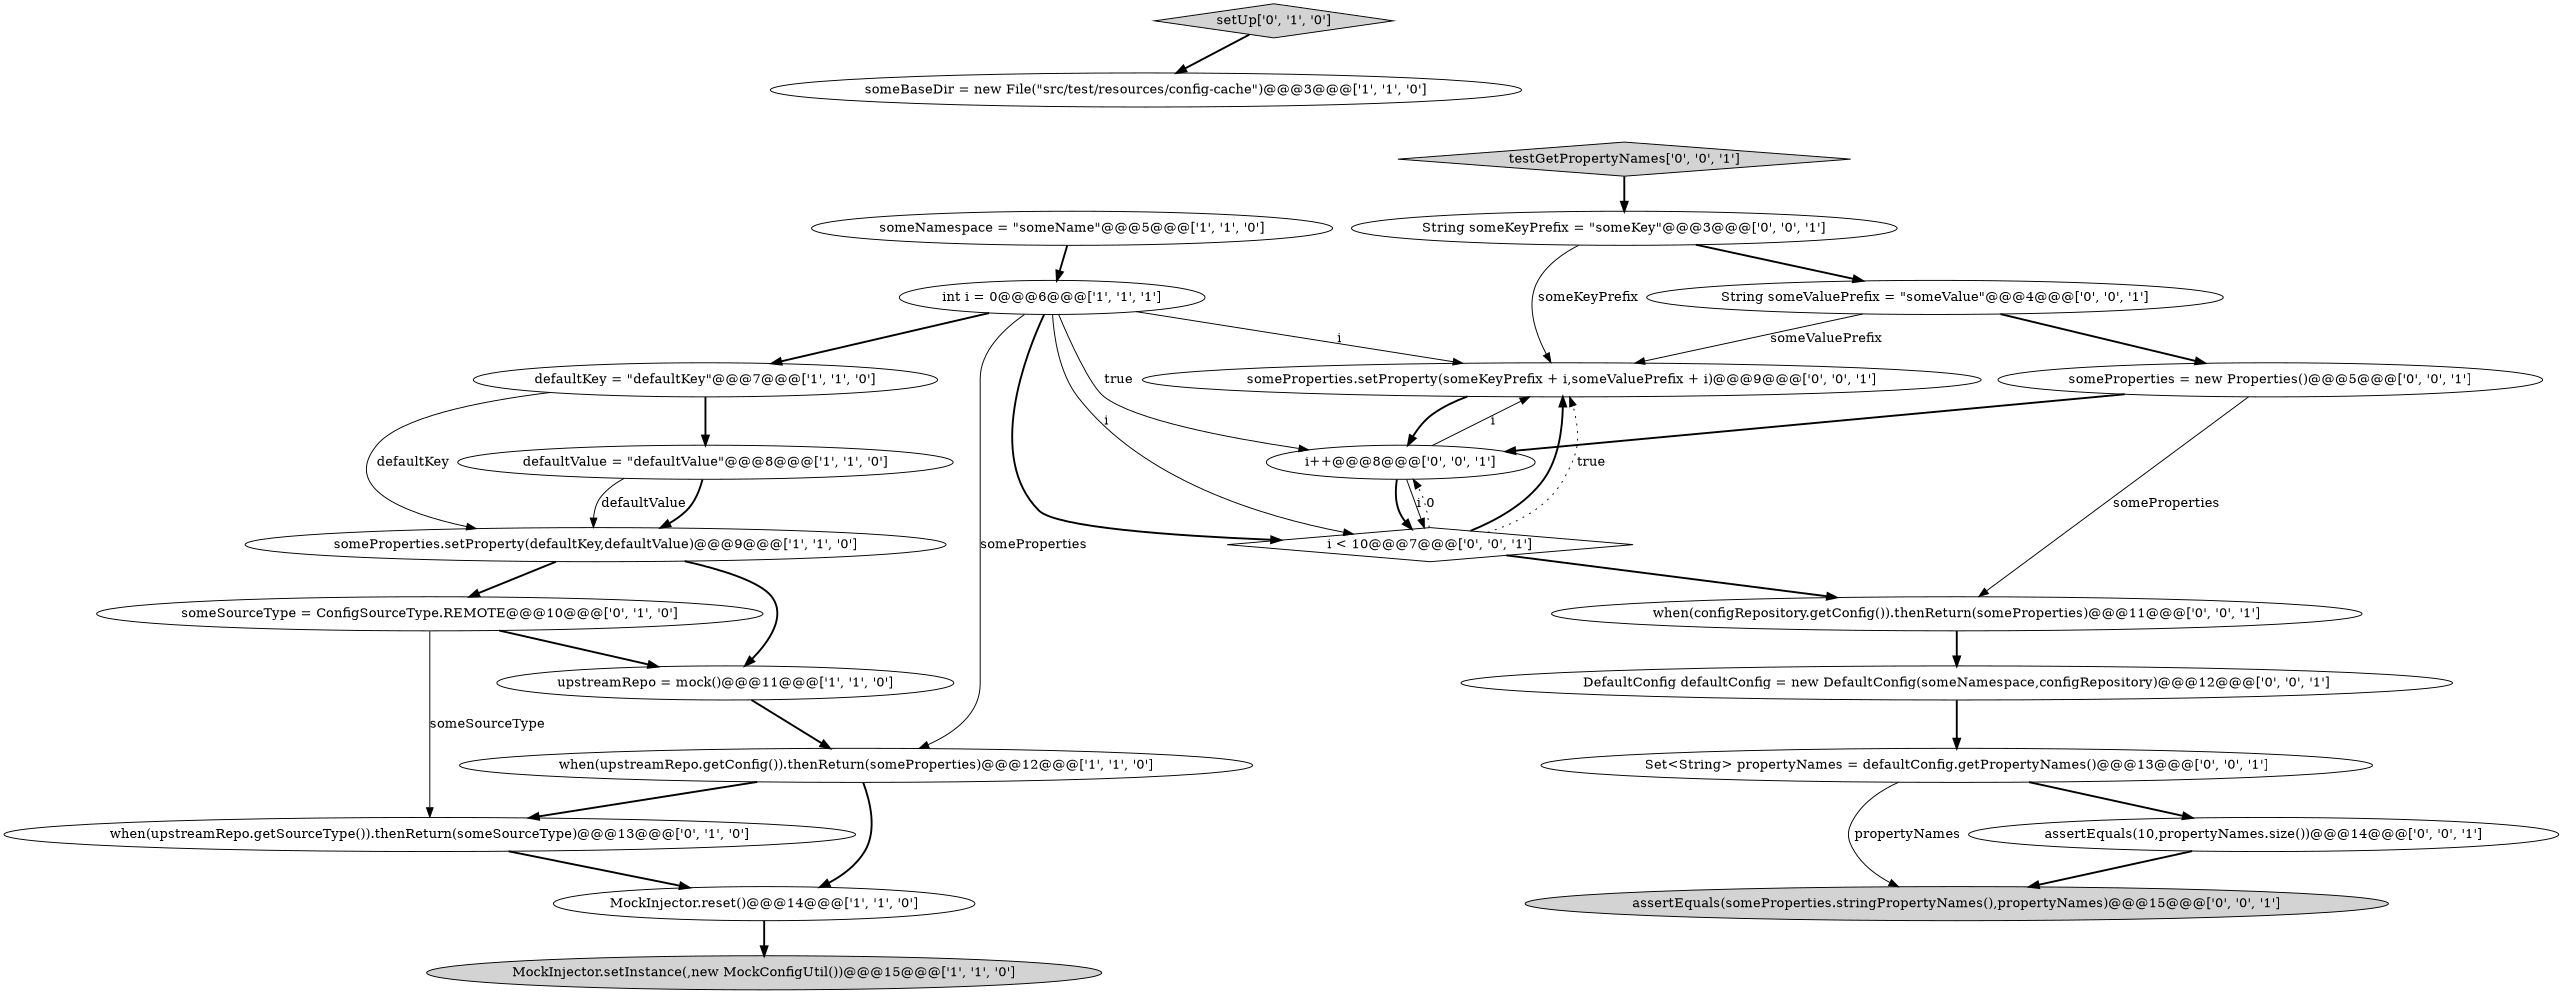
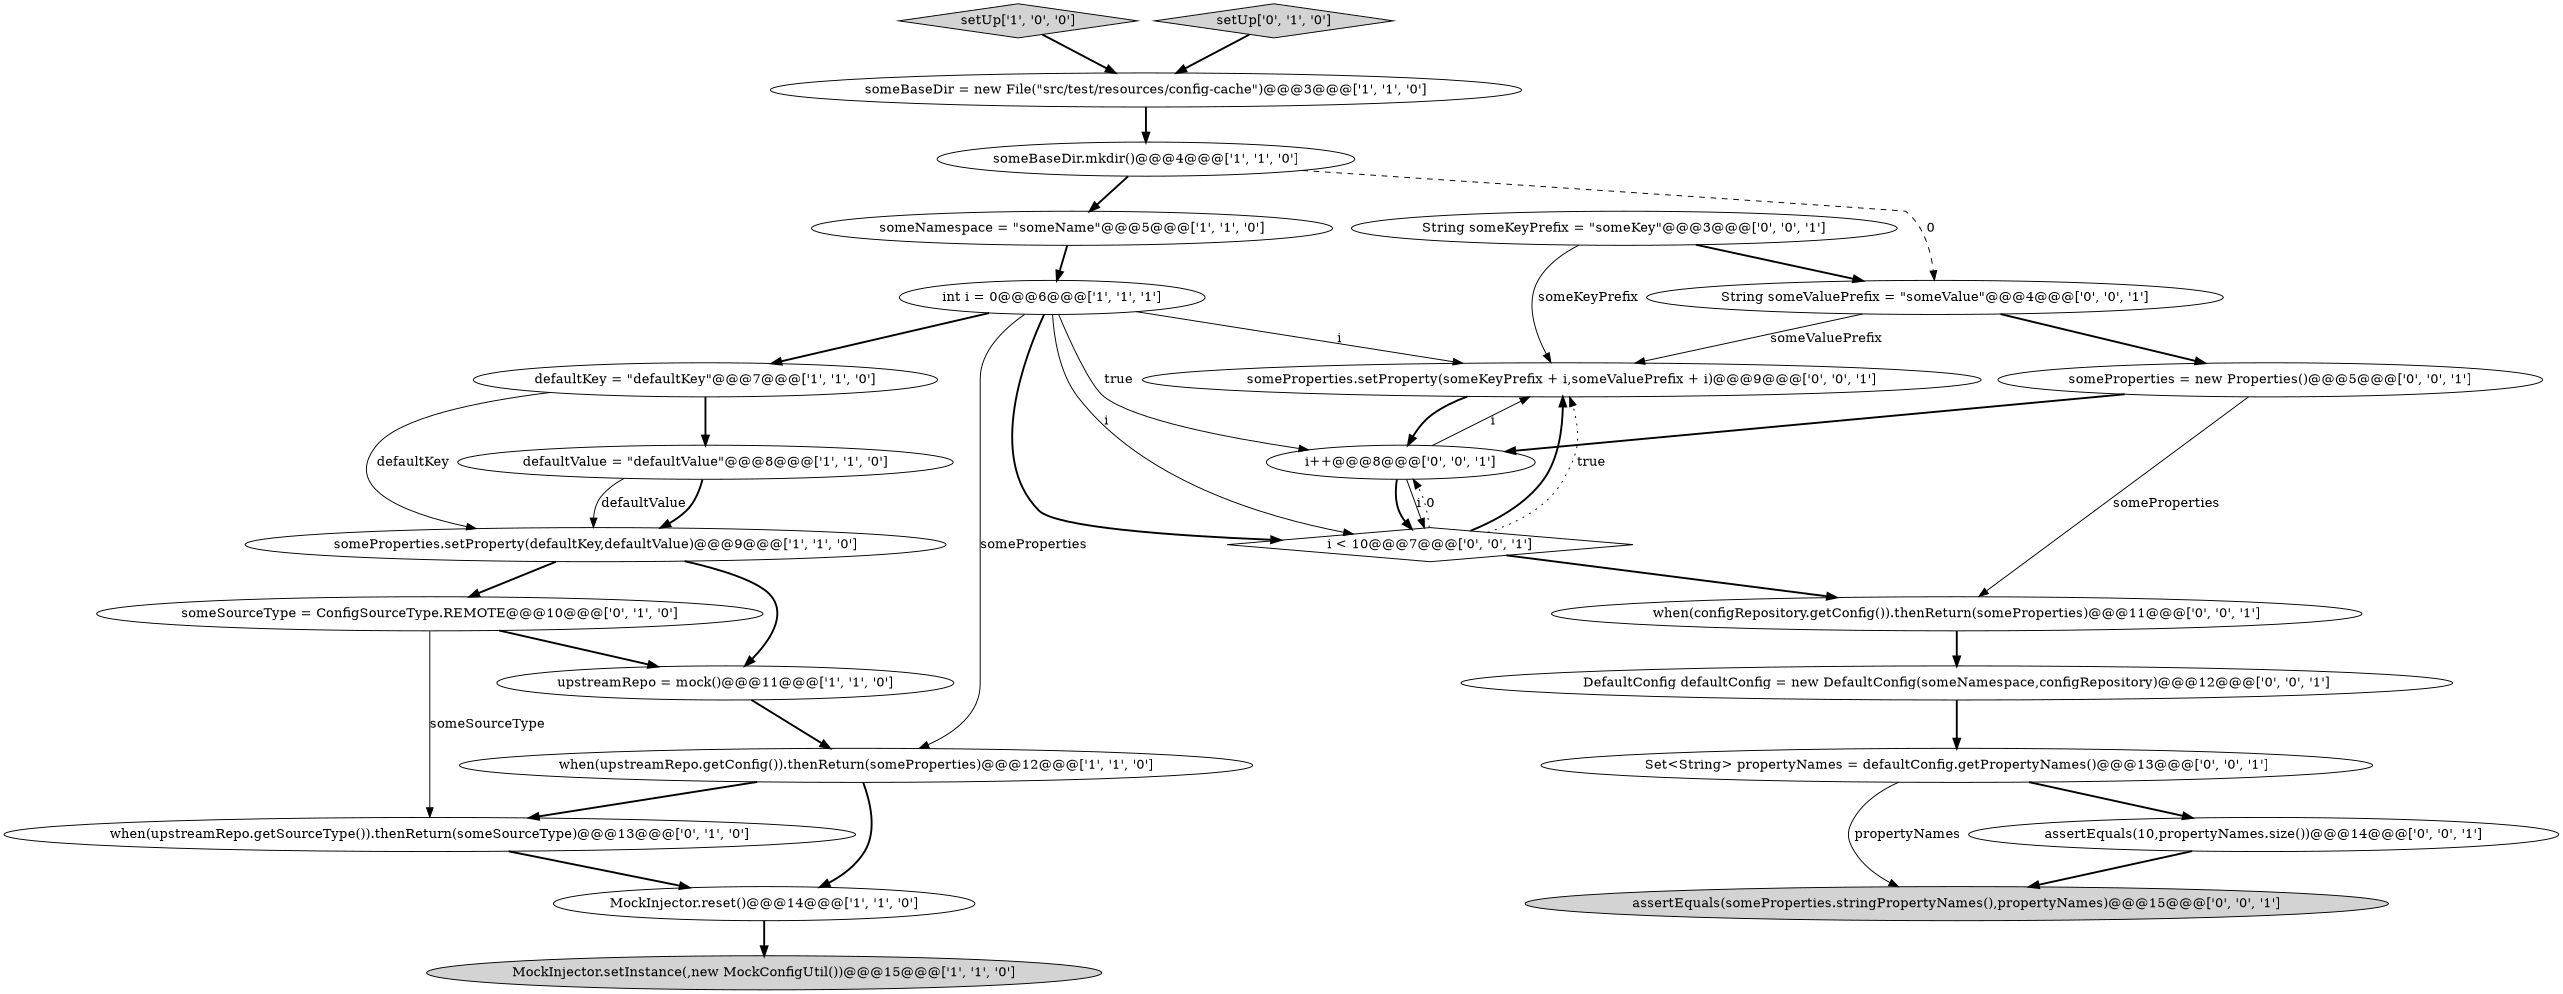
node "setUp['1', '0', '0']": added
node "someBaseDir.mkdir()@@@4@@@['1', '1', '0']": added
node "testGetPropertyNames['0', '0', '1']": removed
